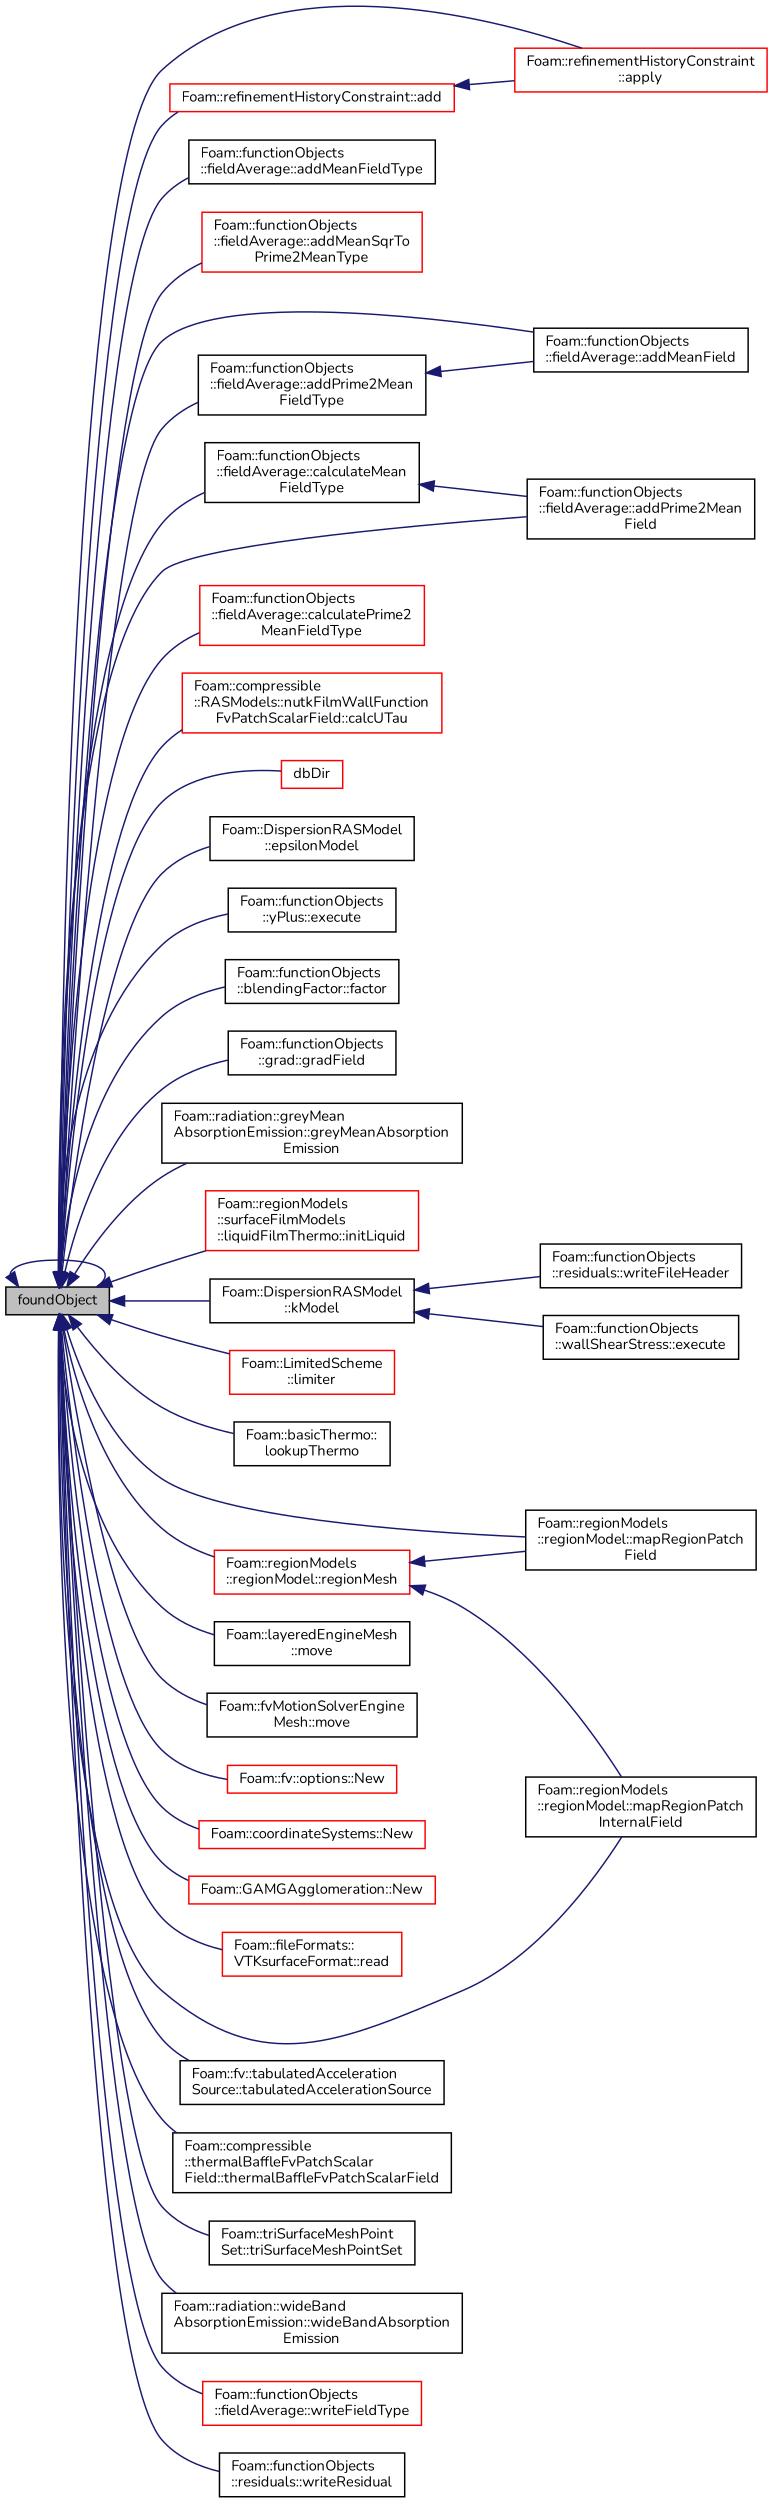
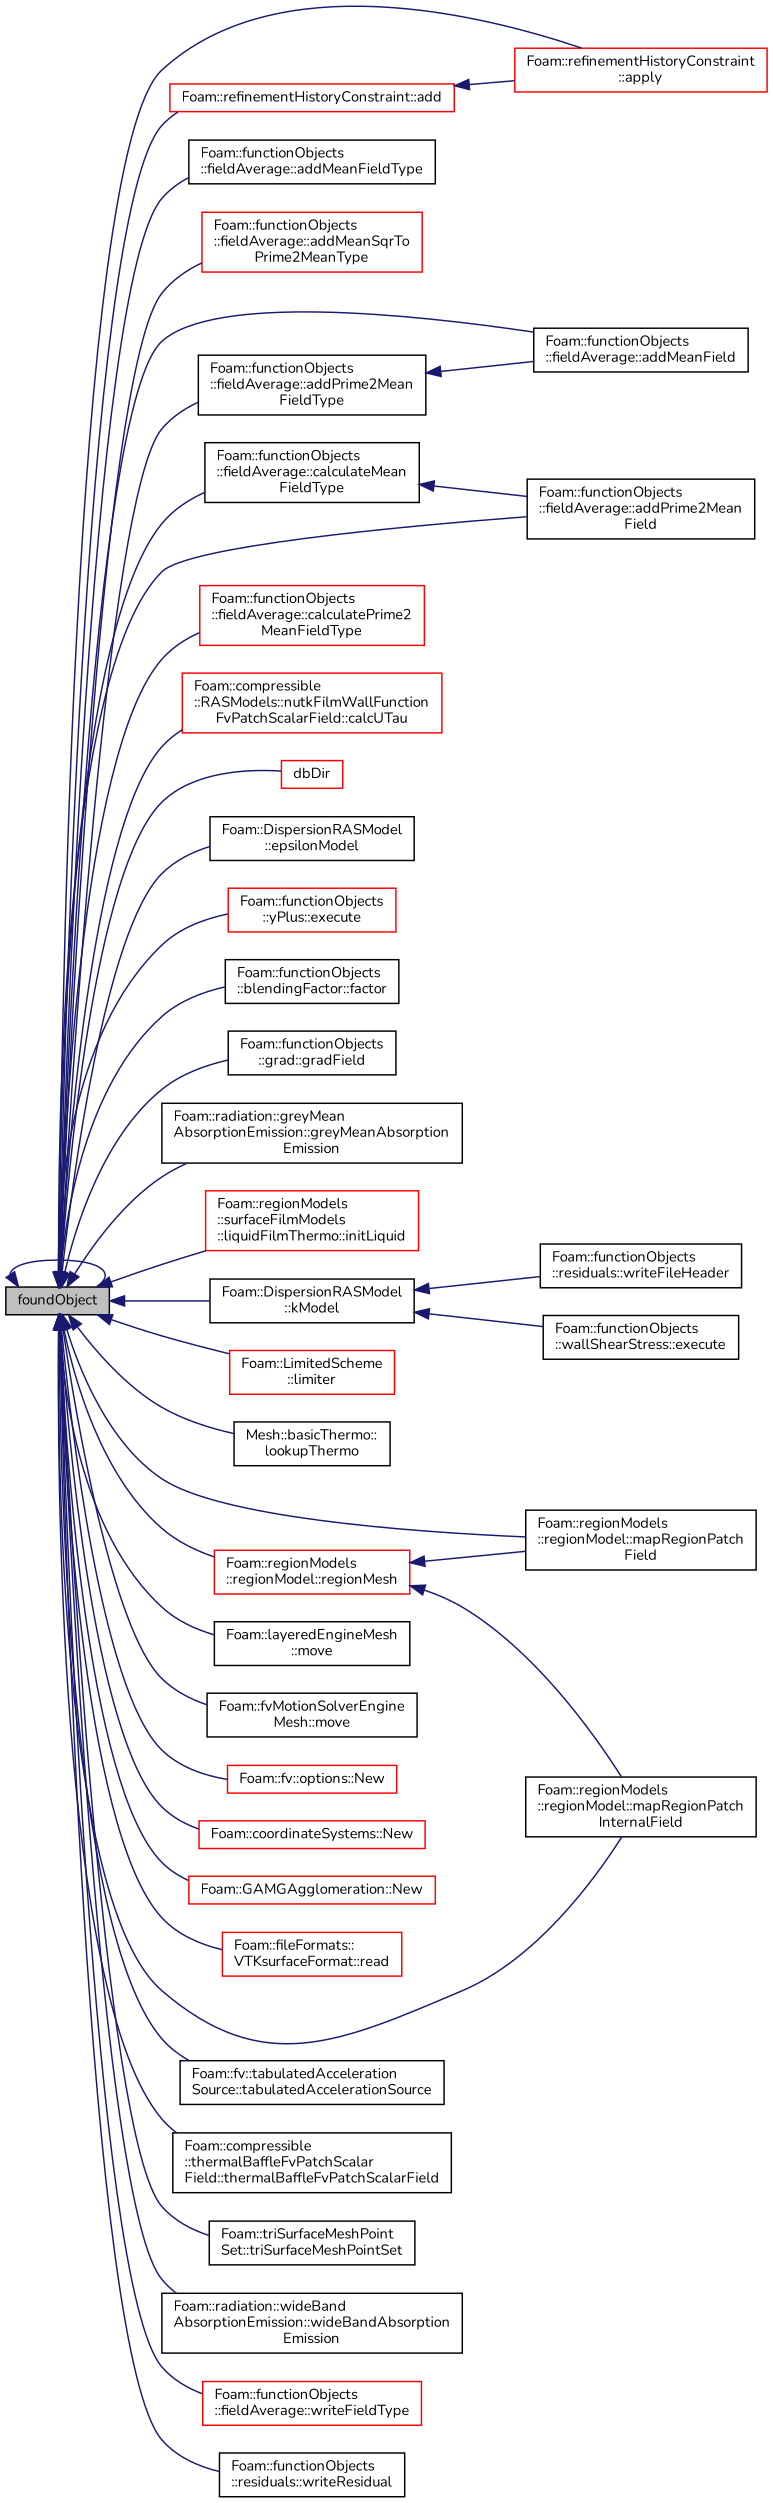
node "Foam::functionObjects ::yPlus::execute": color black -> red
node "Foam::basicThermo:: lookupThermo": label "Foam::basicThermo:: lookupThermo" -> "Mesh::basicThermo:: lookupThermo"
